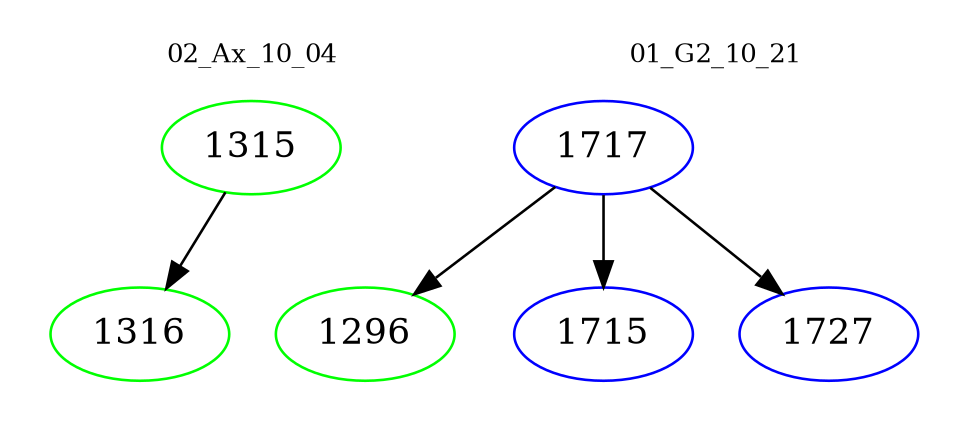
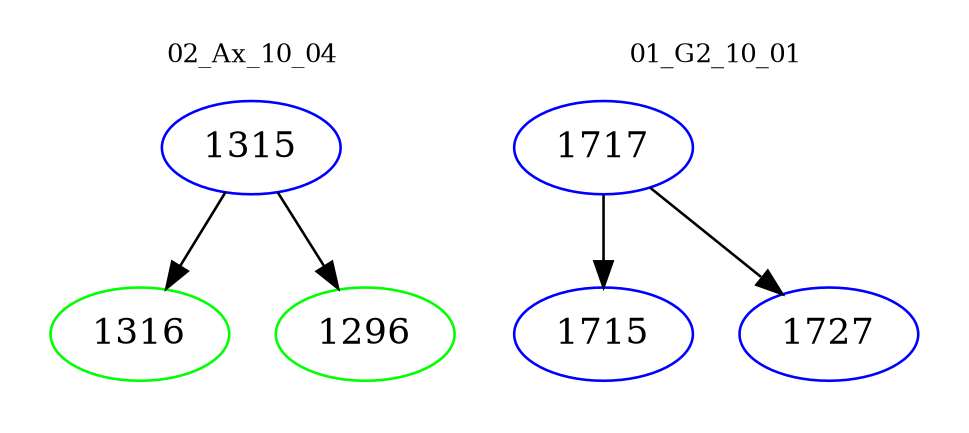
cluster "01_G2_10_21": label "01_G2_10_21" -> "01_G2_10_01"
node "1315": color green -> blue
edge "1717" -> "1296": now "1315" -> "1296"
